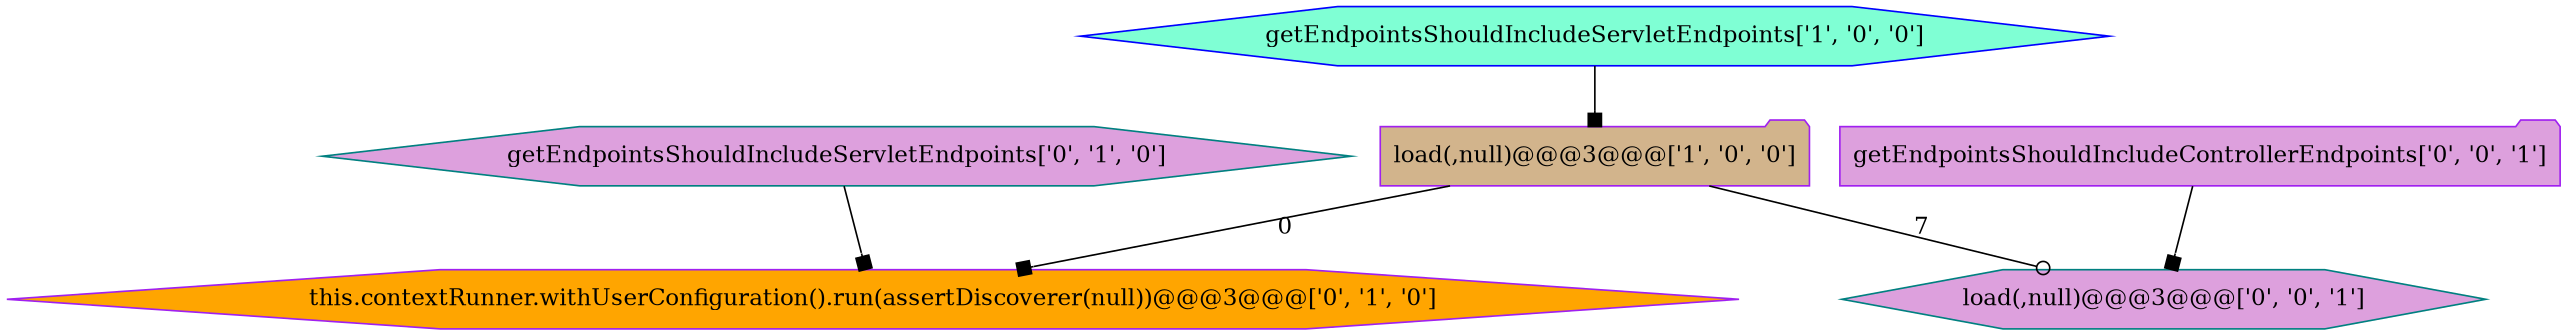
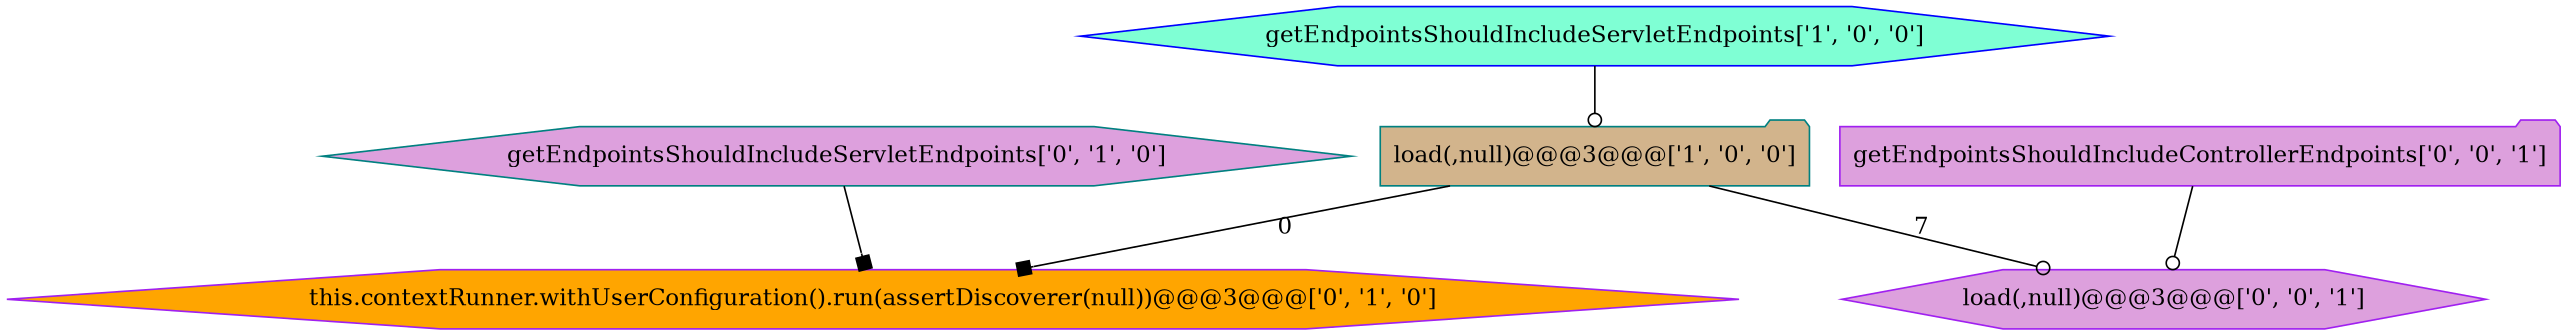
edge "getEndpointsShouldIncludeServletEndpoints['1', '0', '0']" -> "load(,null)@@@3@@@['1', '0', '0']": arrowhead box -> odot
node "load(,null)@@@3@@@['1', '0', '0']": color purple -> teal
edge "getEndpointsShouldIncludeControllerEndpoints['0', '0', '1']" -> "load(,null)@@@3@@@['0', '0', '1']": arrowhead box -> odot
node "load(,null)@@@3@@@['0', '0', '1']": color teal -> purple
